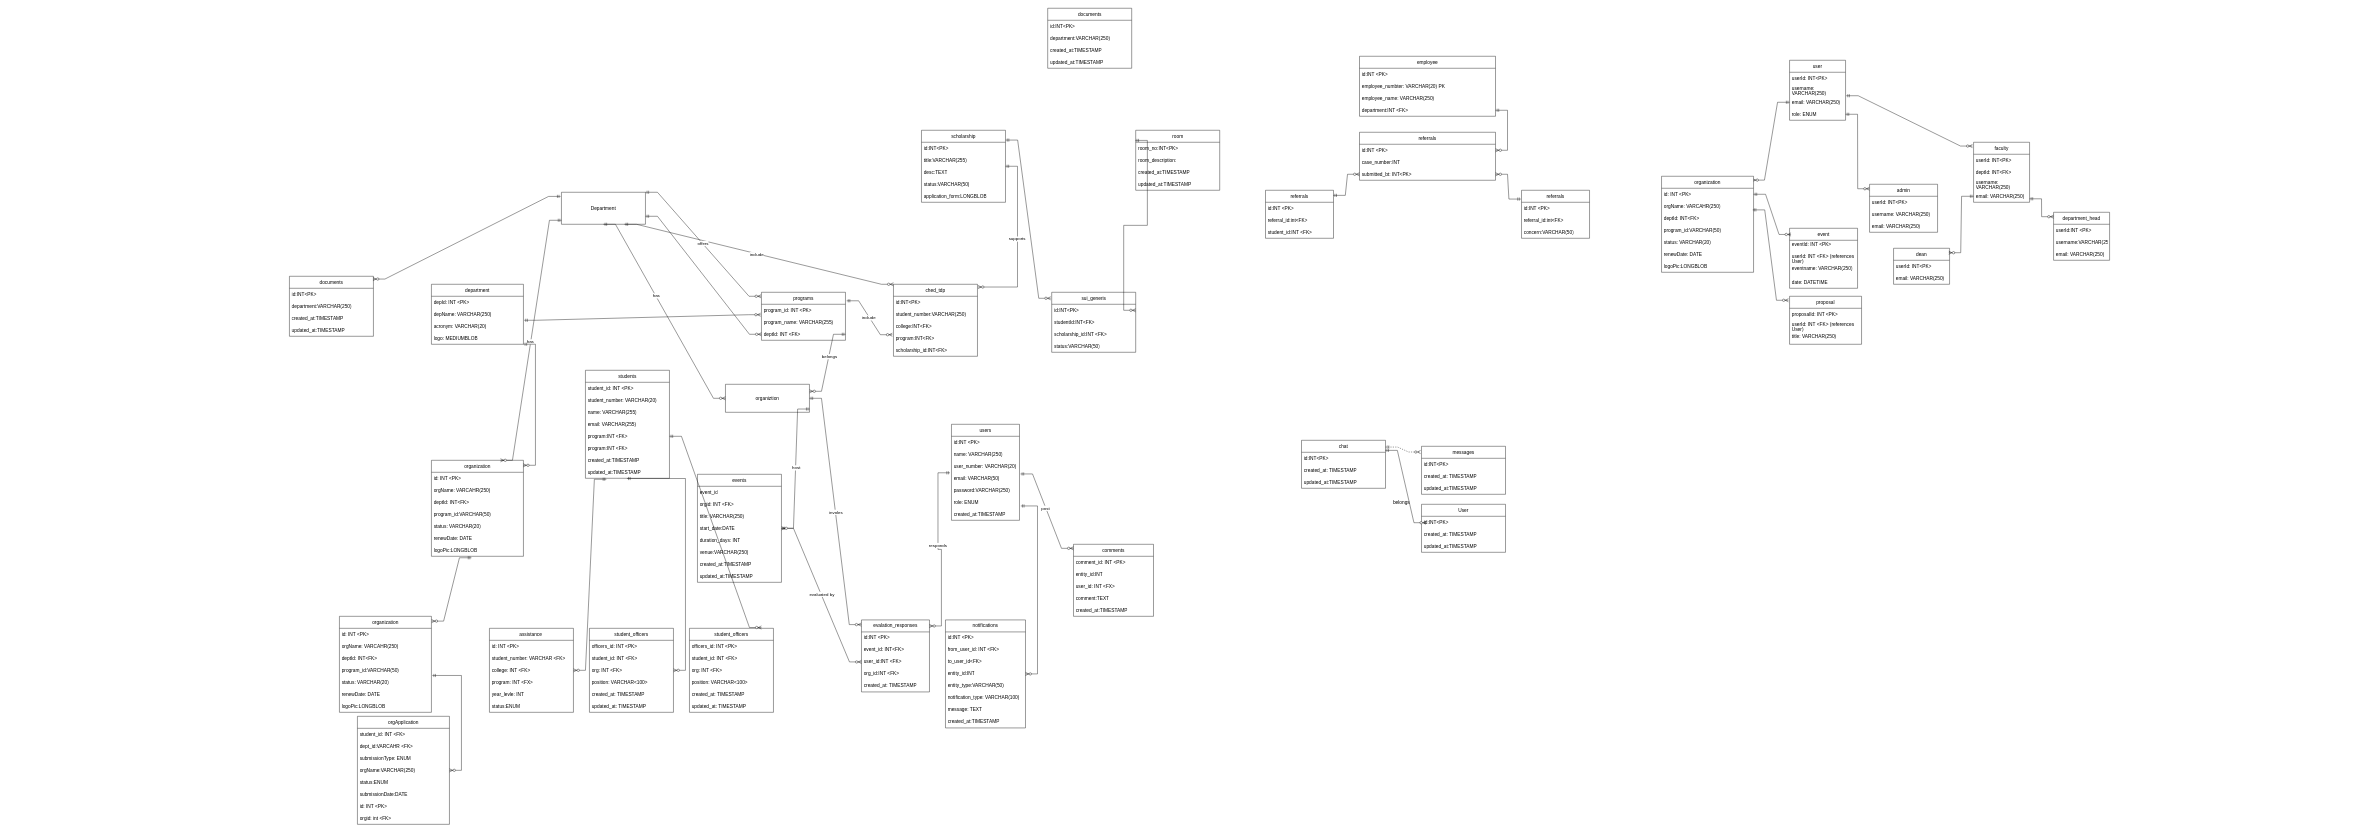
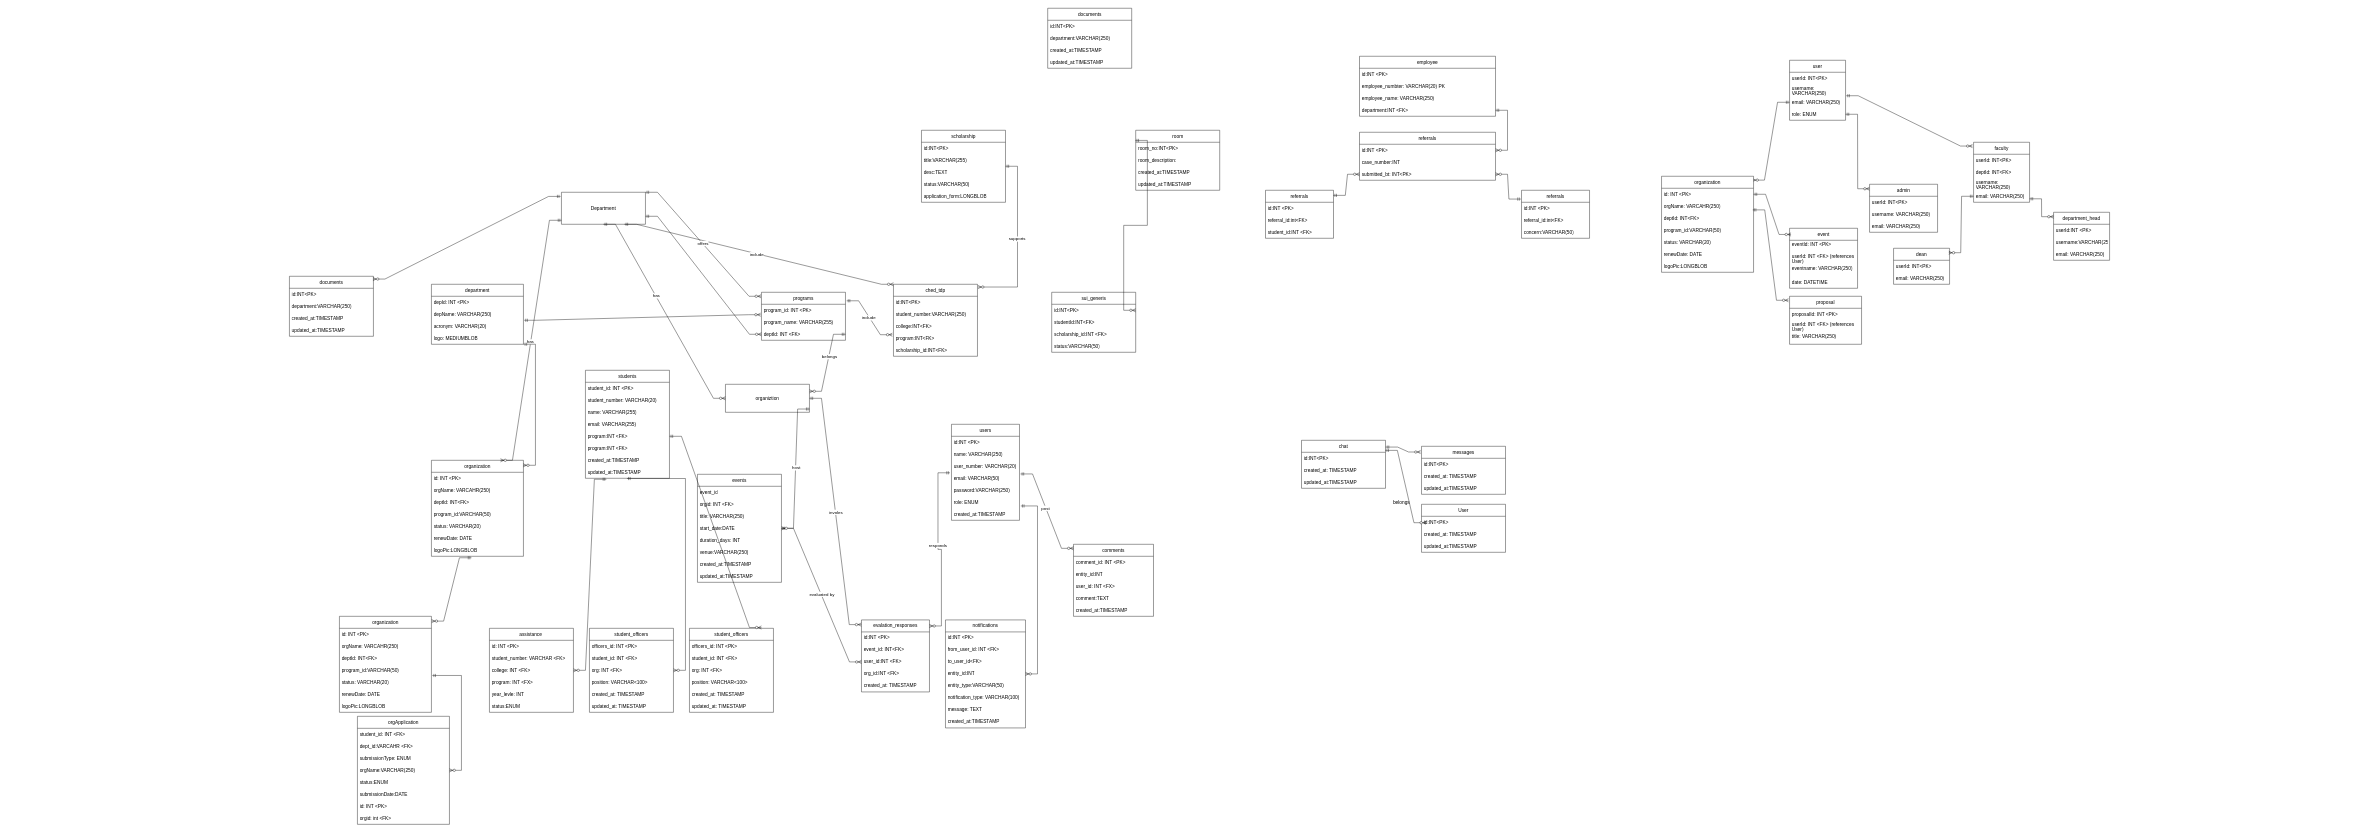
edge "scholarship" -- "sui_generis": removed
edge "chat" -- "messages": style dashed -> solid
